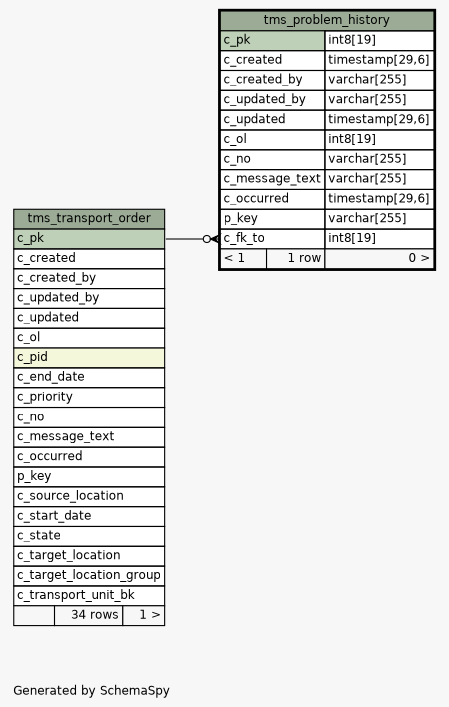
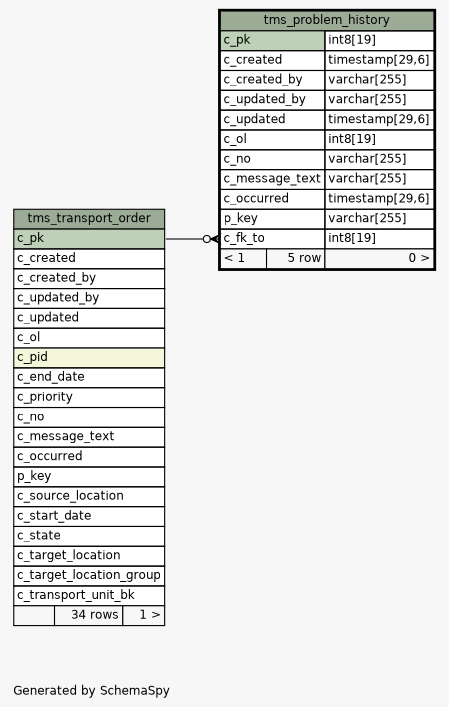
node "tms_problem_history": text "1 row" -> "5 row"
